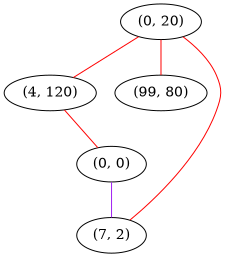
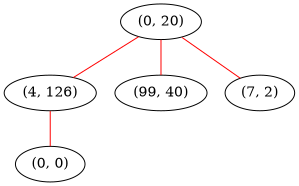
node "(4, 120)": label "(4, 120)" -> "(4, 126)"
node "(99, 80)": label "(99, 80)" -> "(99, 40)"
edge "(0, 0)" -- "(7, 2)": removed
